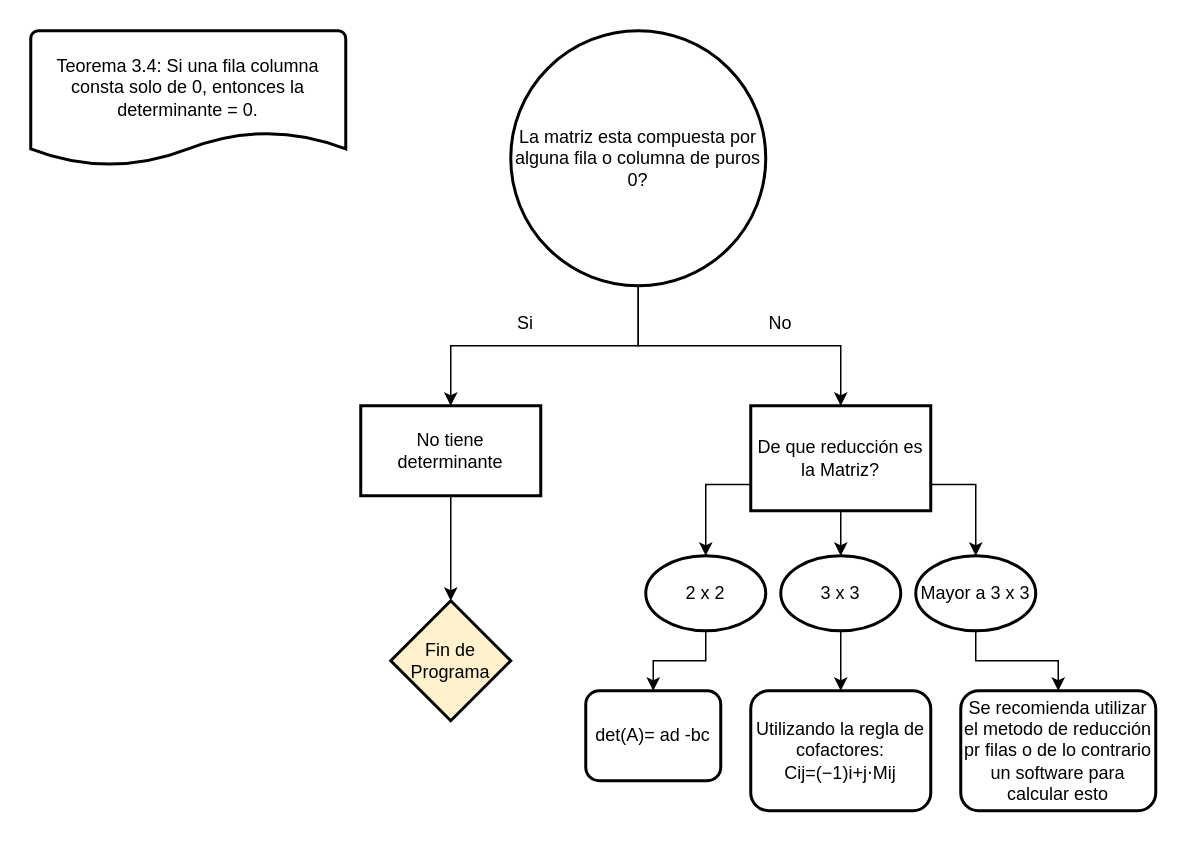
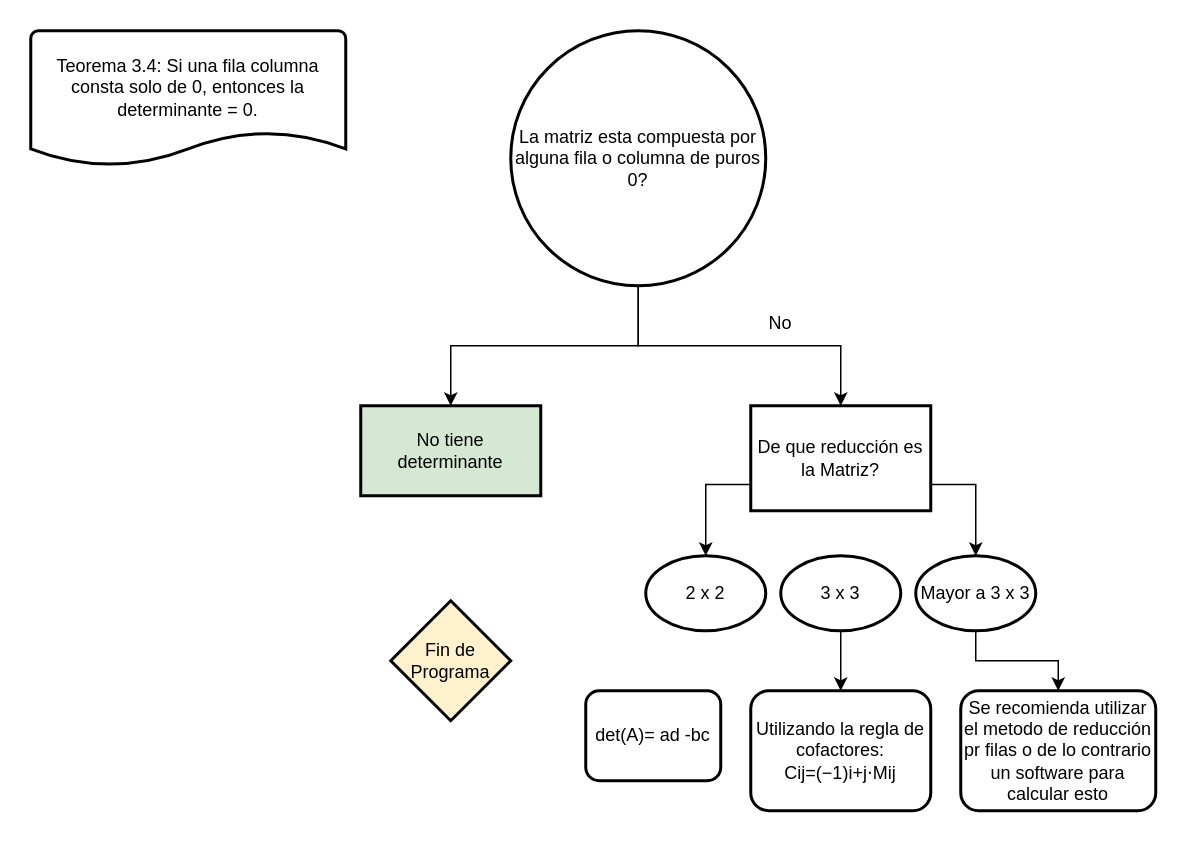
node "Si": removed
node "No tiene determinante": fillcolor #ffffff -> #d5e8d4
edge "De que reducción es la Matriz?" -> "3 x 3": removed
edge "No tiene determinante" -> "Fin de Programa": removed
edge "2 x 2" -> "det(A)= ad -bc": removed
